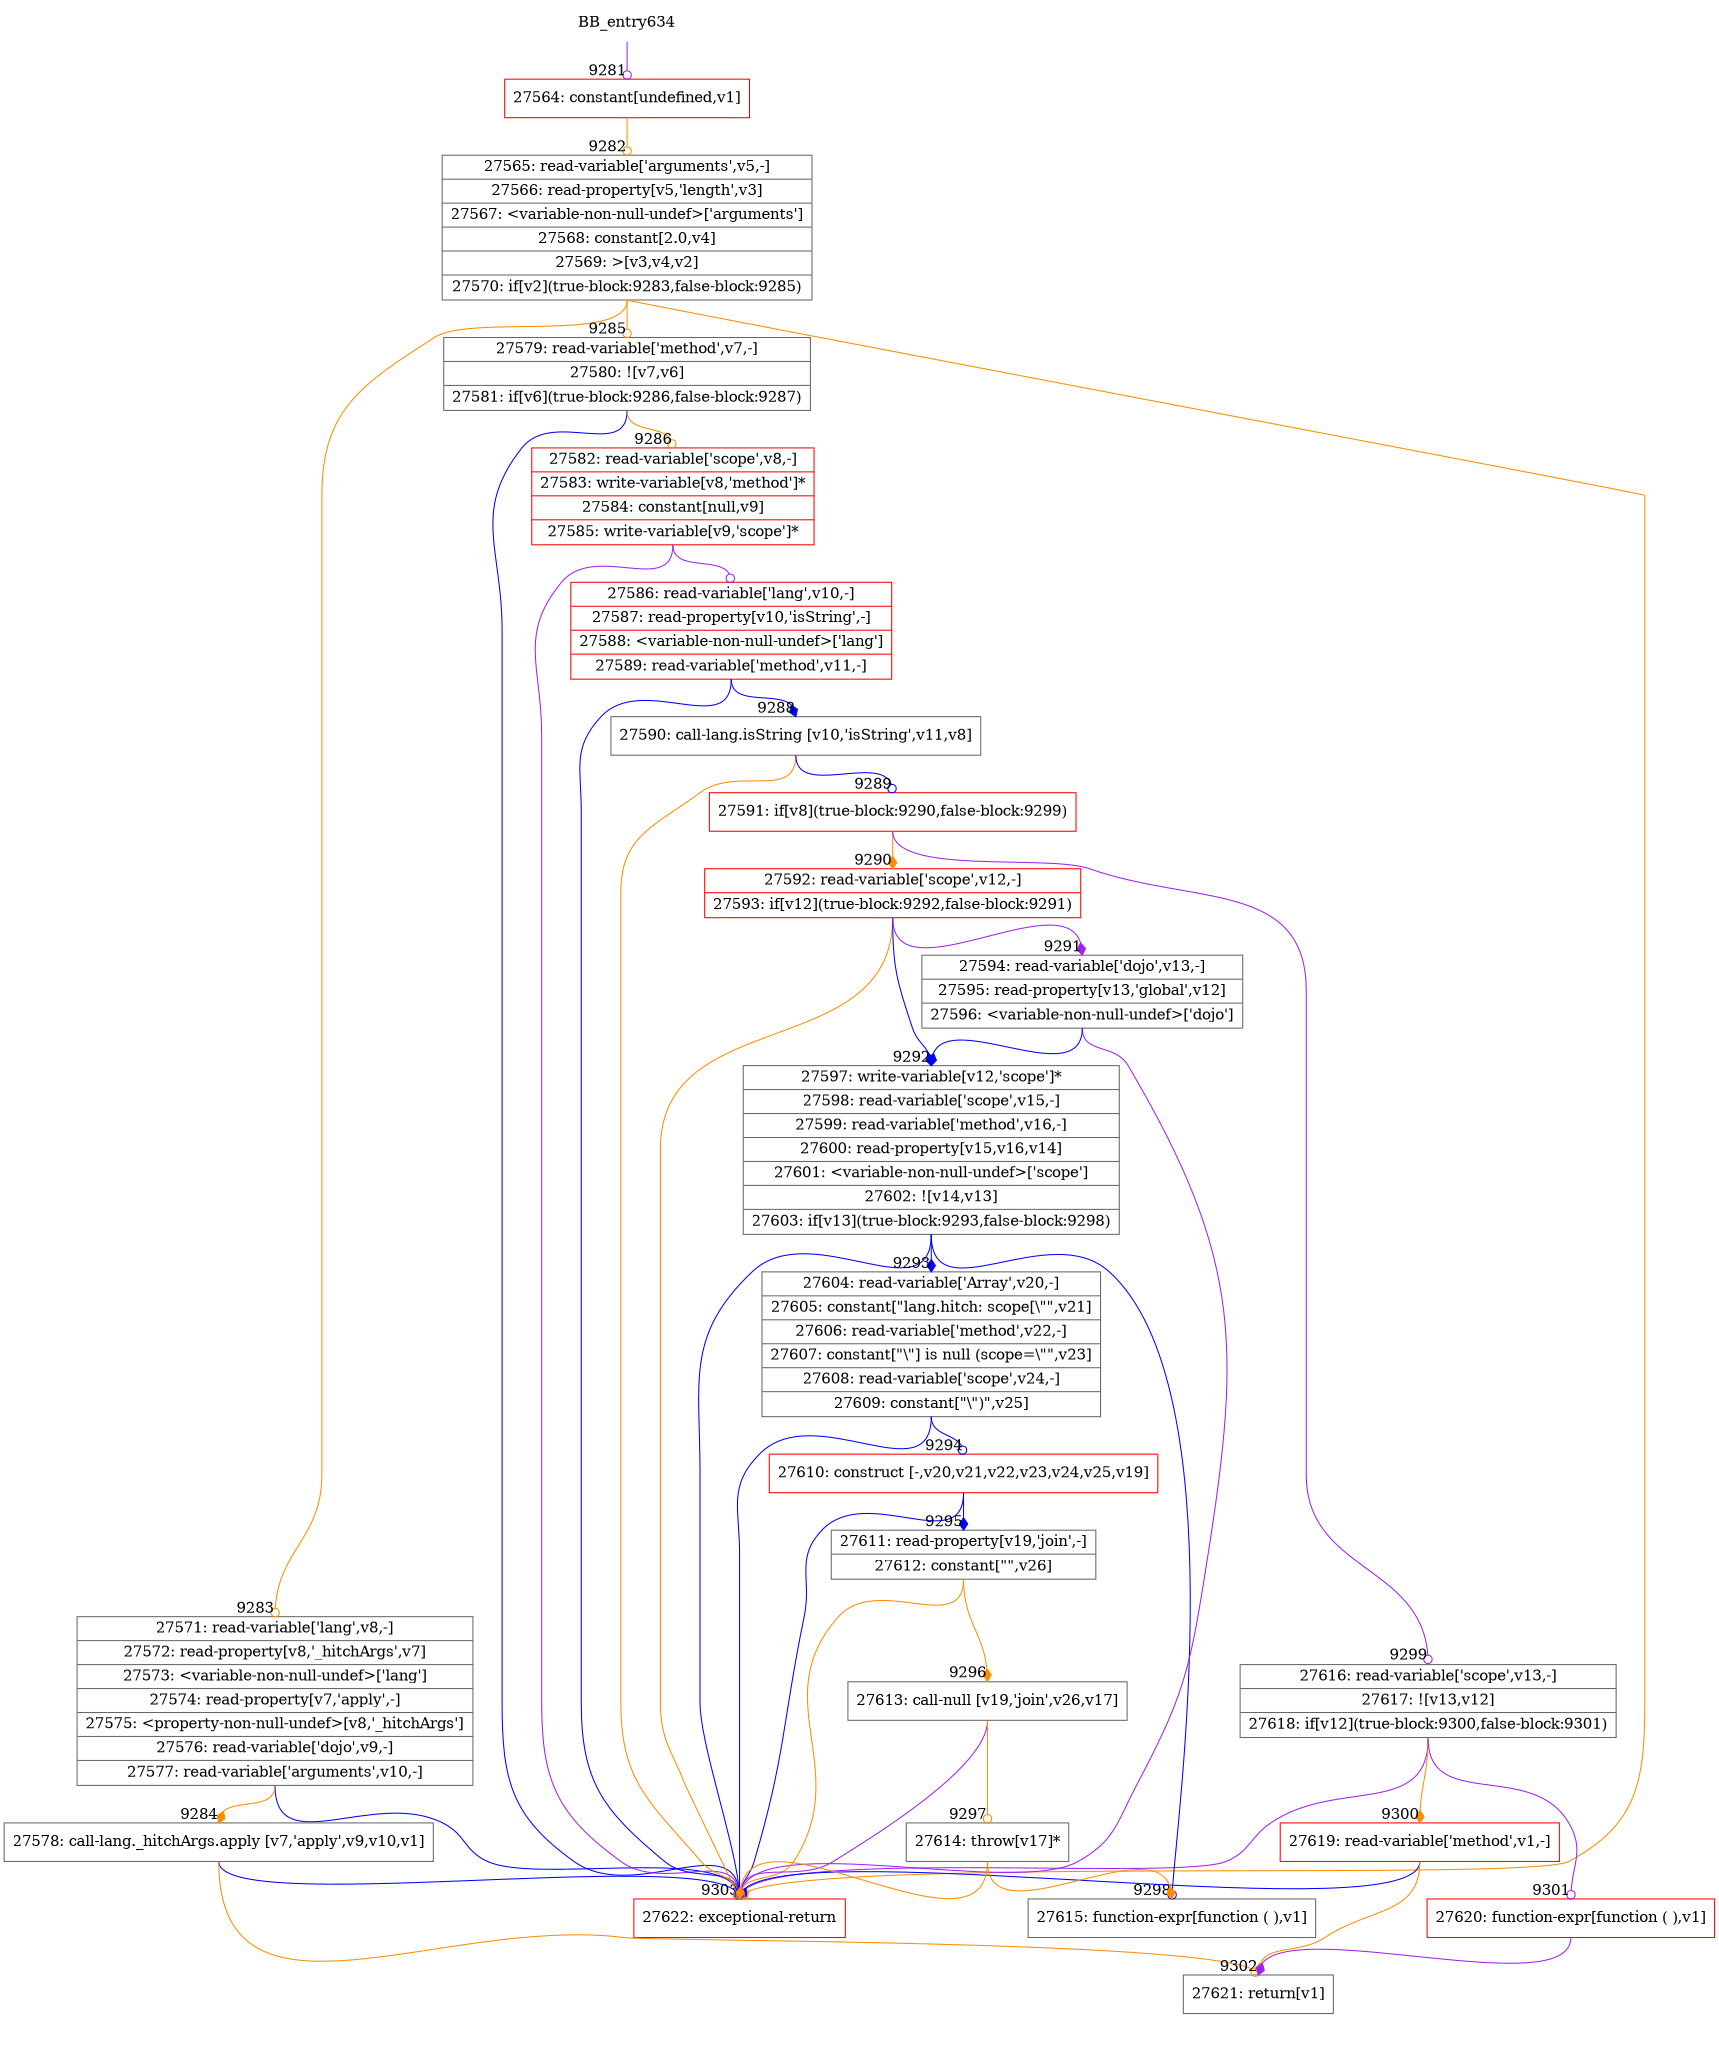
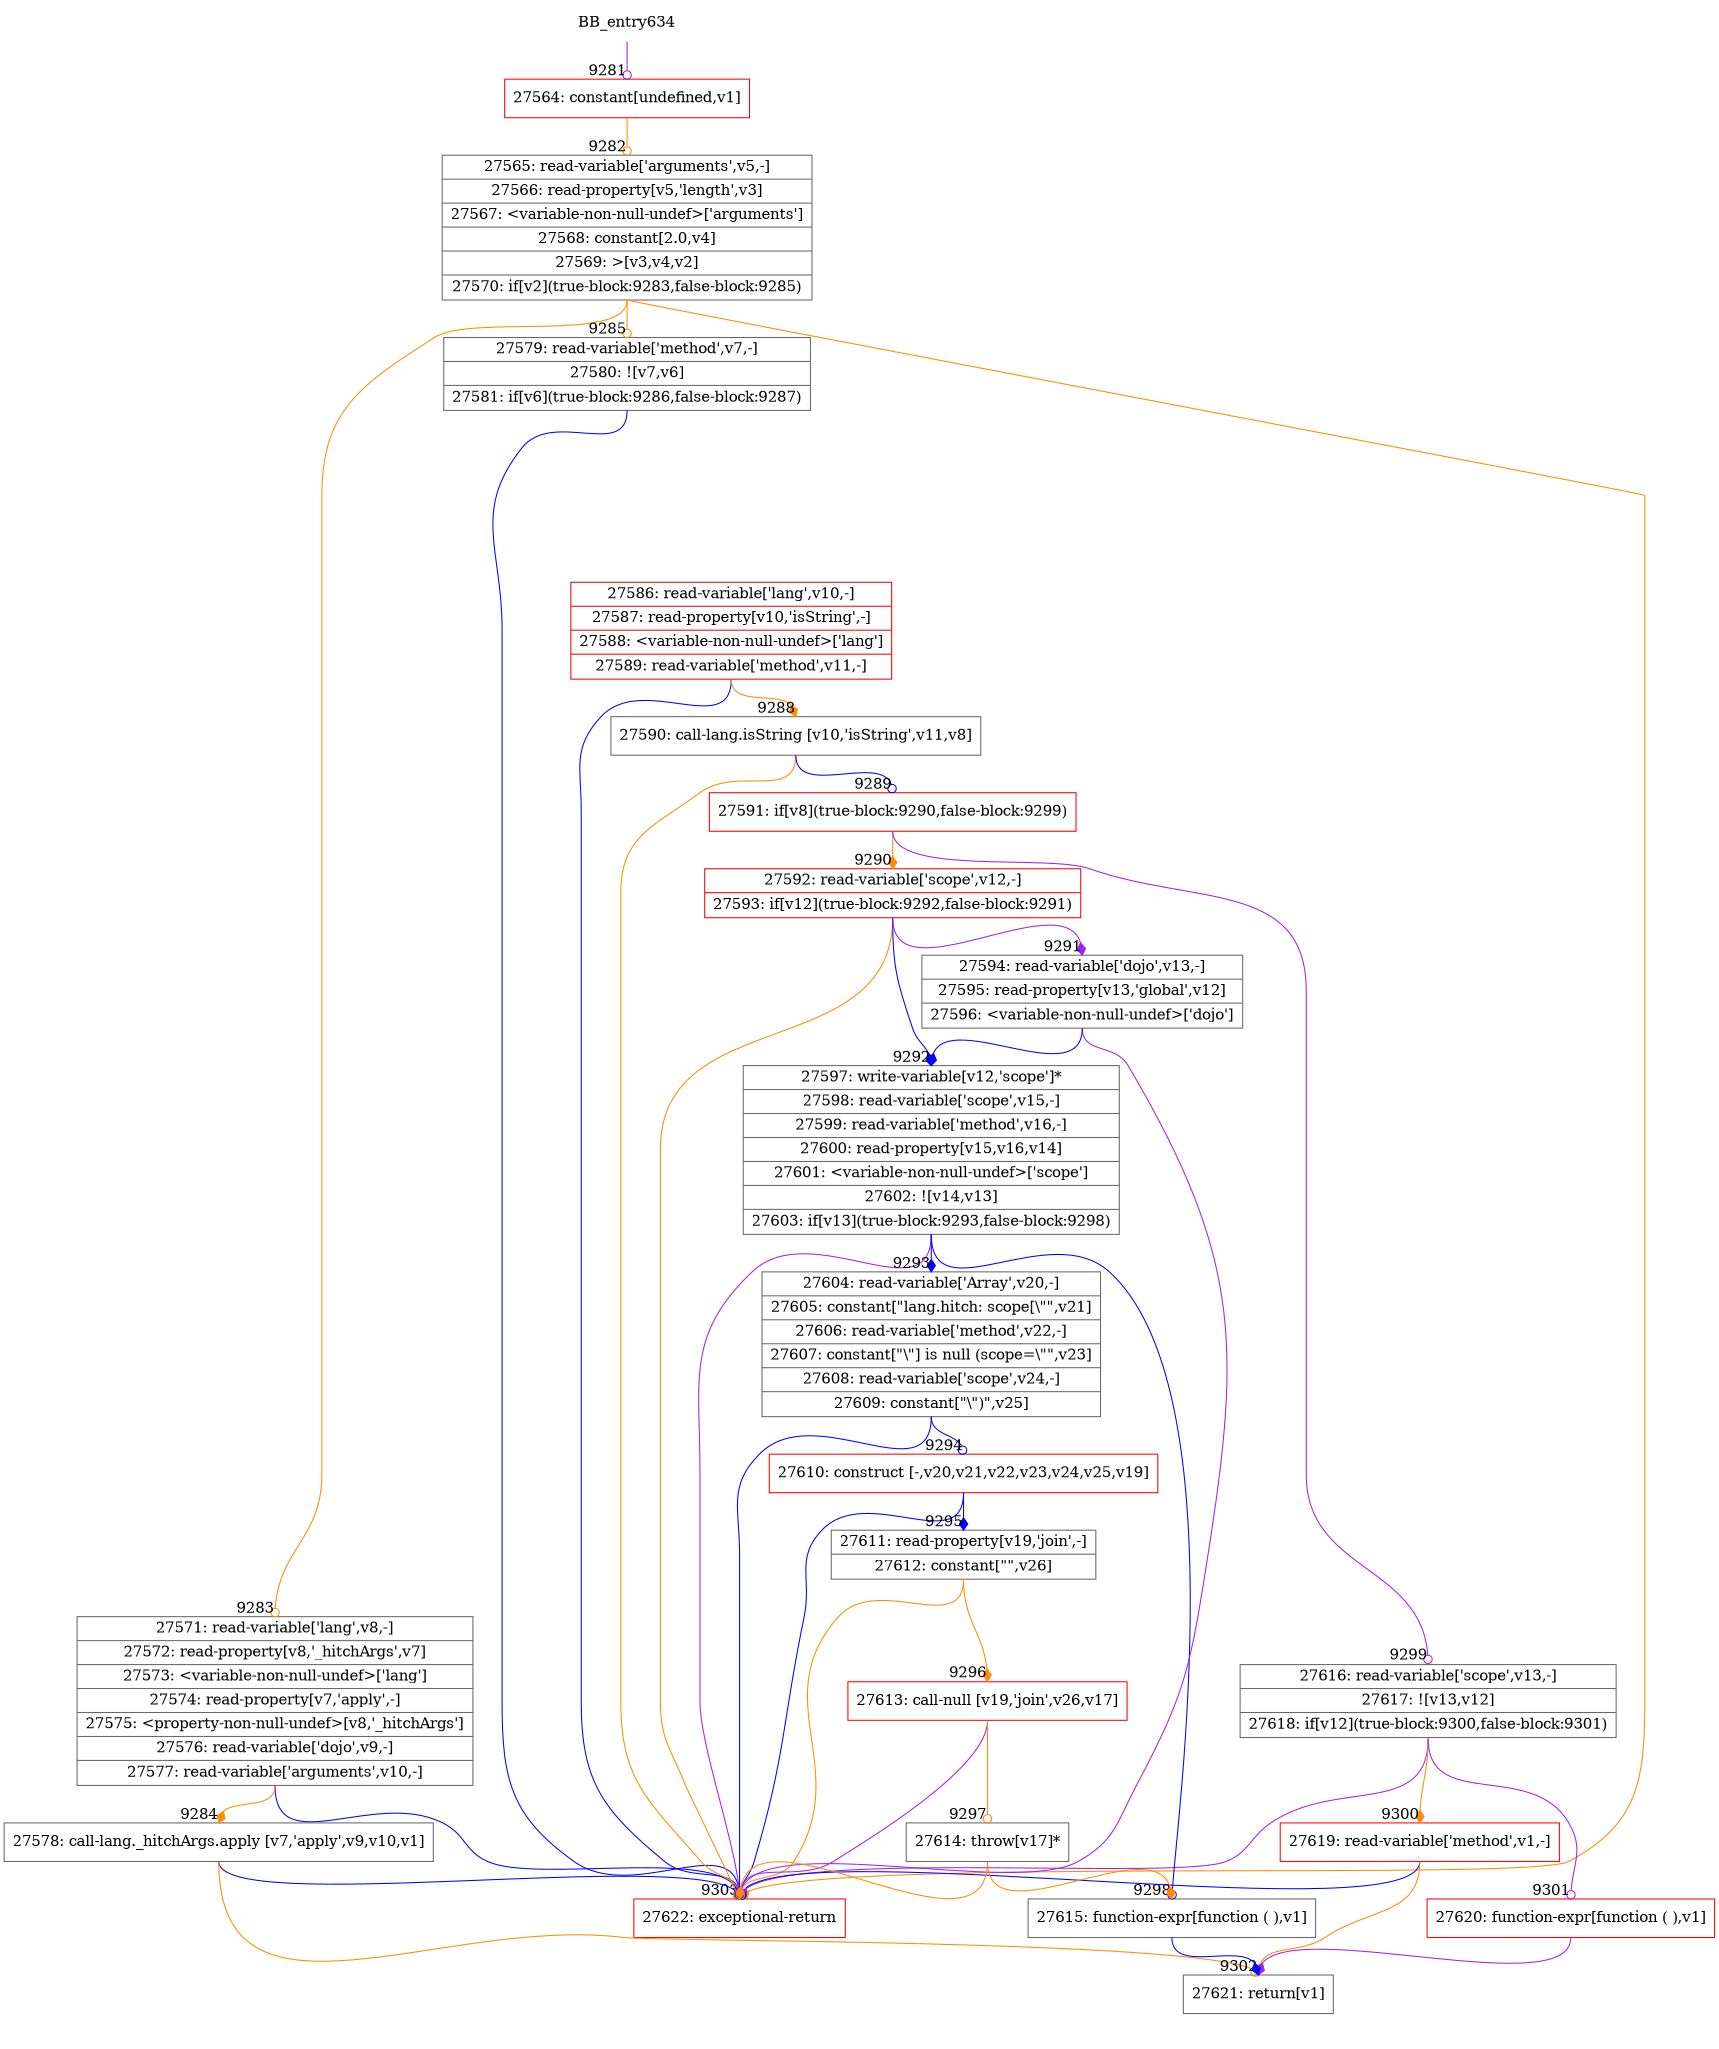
node "27582: read-variable['scope',v8,-]": removed
edge "27586: read-variable['lang',v10,-]" -> "27590: call-lang.isString [v10,'isString',v11,v8]": color blue -> darkorange
edge "27597: write-variable[v12,'scope']*" -> "27622: exceptional-return": color blue -> purple
node "27613: call-null [v19,'join',v26,v17]": color gray40 -> red
edge "27619: read-variable['method',v1,-]" -> "27622: exceptional-return": arrowhead diamond -> odot
edge "27615: function-expr[function ( ),v1]" -> "27621: return[v1]": added
